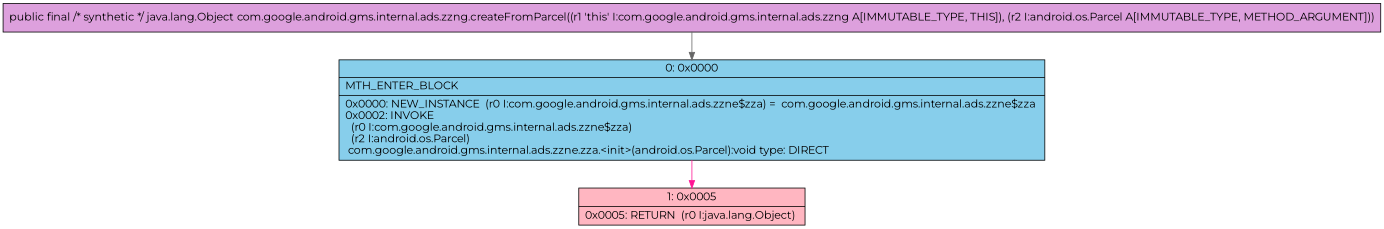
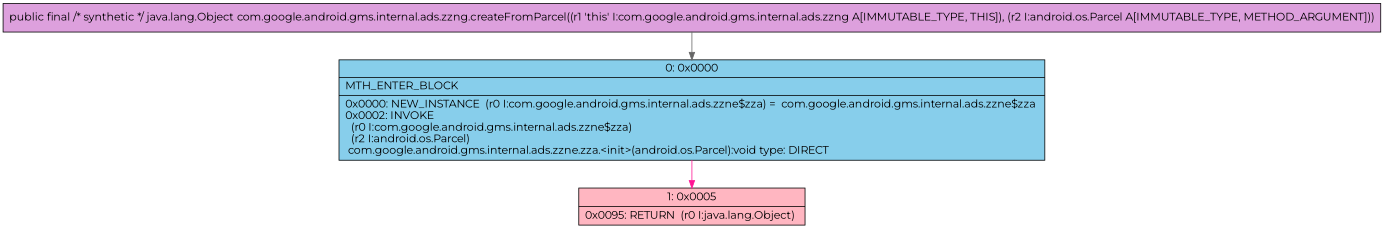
node "1: 0x0005": text "0x0005: RETURN  (r0 I:java.lang.Object)" -> "0x0095: RETURN  (r0 I:java.lang.Object)"
